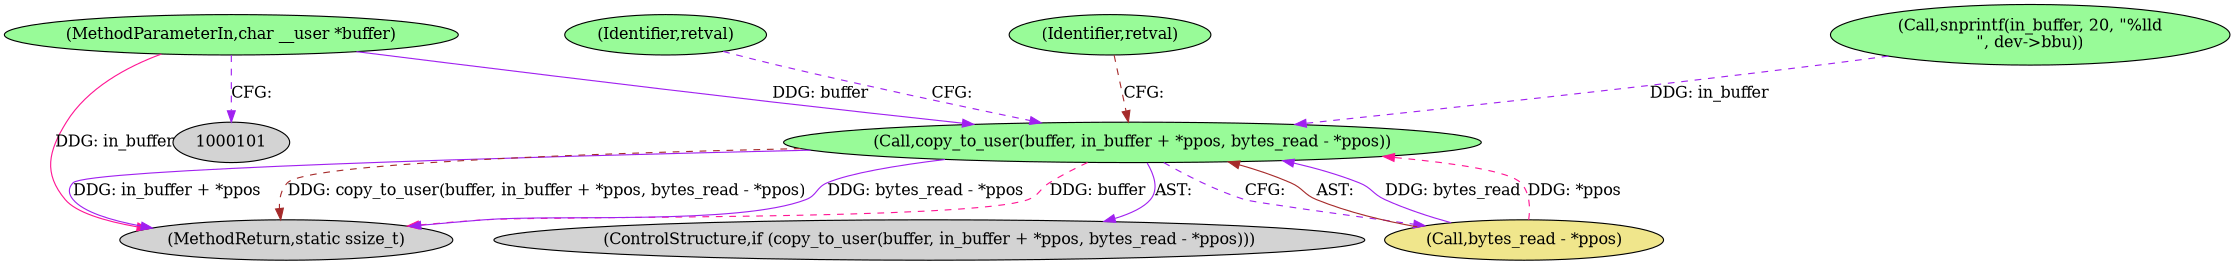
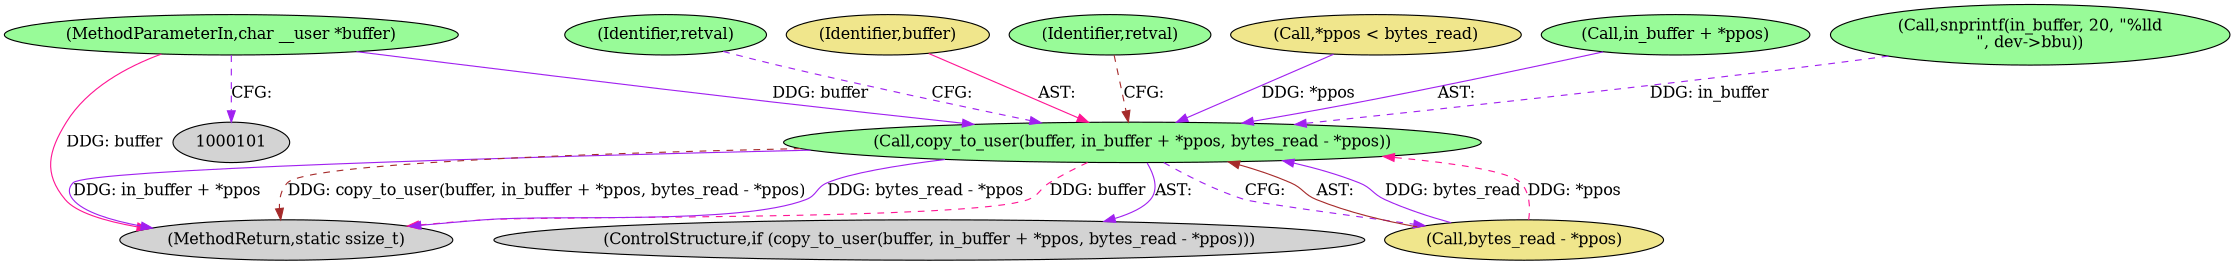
node "(Identifier,buffer)": added
node "(Call,*ppos < bytes_read)": added
node "(Call,in_buffer + *ppos)": added
edge "(MethodParameterIn,char __user *buffer)" -> "(MethodReturn,static ssize_t)": label "DDG: in_buffer" -> "DDG: buffer"
